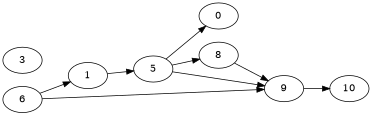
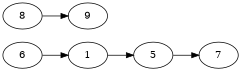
node "0": label "0" -> "7"
node "3": removed
edge "5" -> "8": removed
edge "5" -> "9": removed
node "10": removed
edge "6" -> "9": removed
